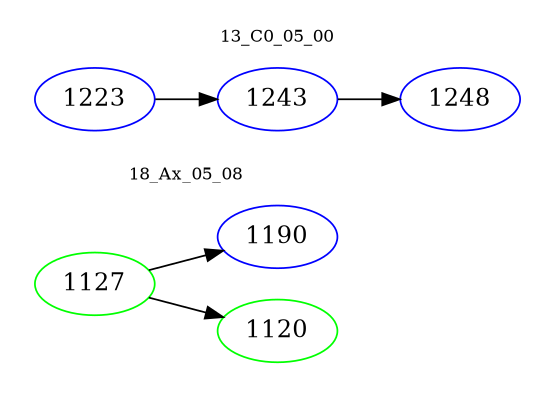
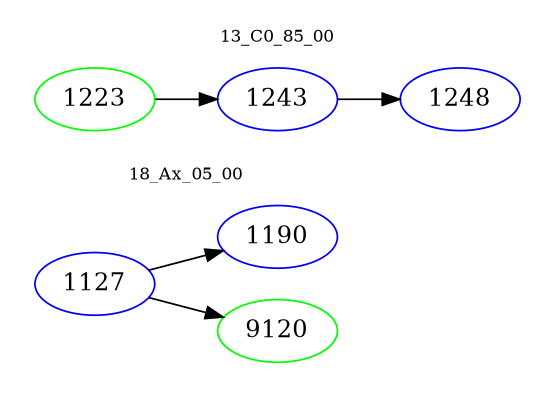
cluster "13_C0_05_00": label "13_C0_05_00" -> "13_C0_85_00"
node "1223": color blue -> green
cluster "18_Ax_05_08": label "18_Ax_05_08" -> "18_Ax_05_00"
node "1127": color green -> blue
node "1120": label "1120" -> "9120"
